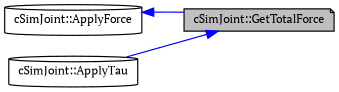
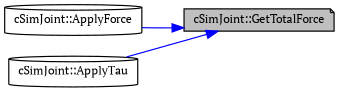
edge "cSimJoint::GetTotalForce" -> "cSimJoint::ApplyForce": reversed
